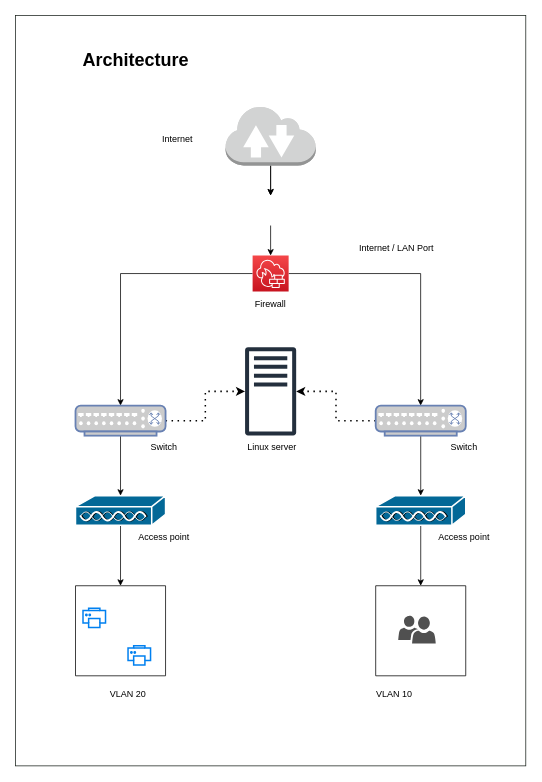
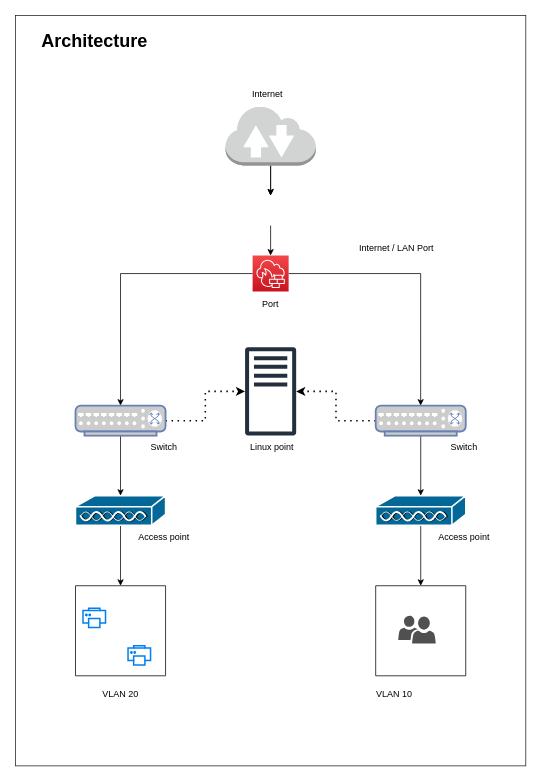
node "Architecture": moved (135, 60) -> (94, 42)
node "Internet": moved (177, 139) -> (267, 94)
node "Firewall": label "Firewall" -> "Port"
node "Linux server": label "Linux server" -> "Linux point"
node "VLAN 20": moved (128, 694) -> (120, 694)
